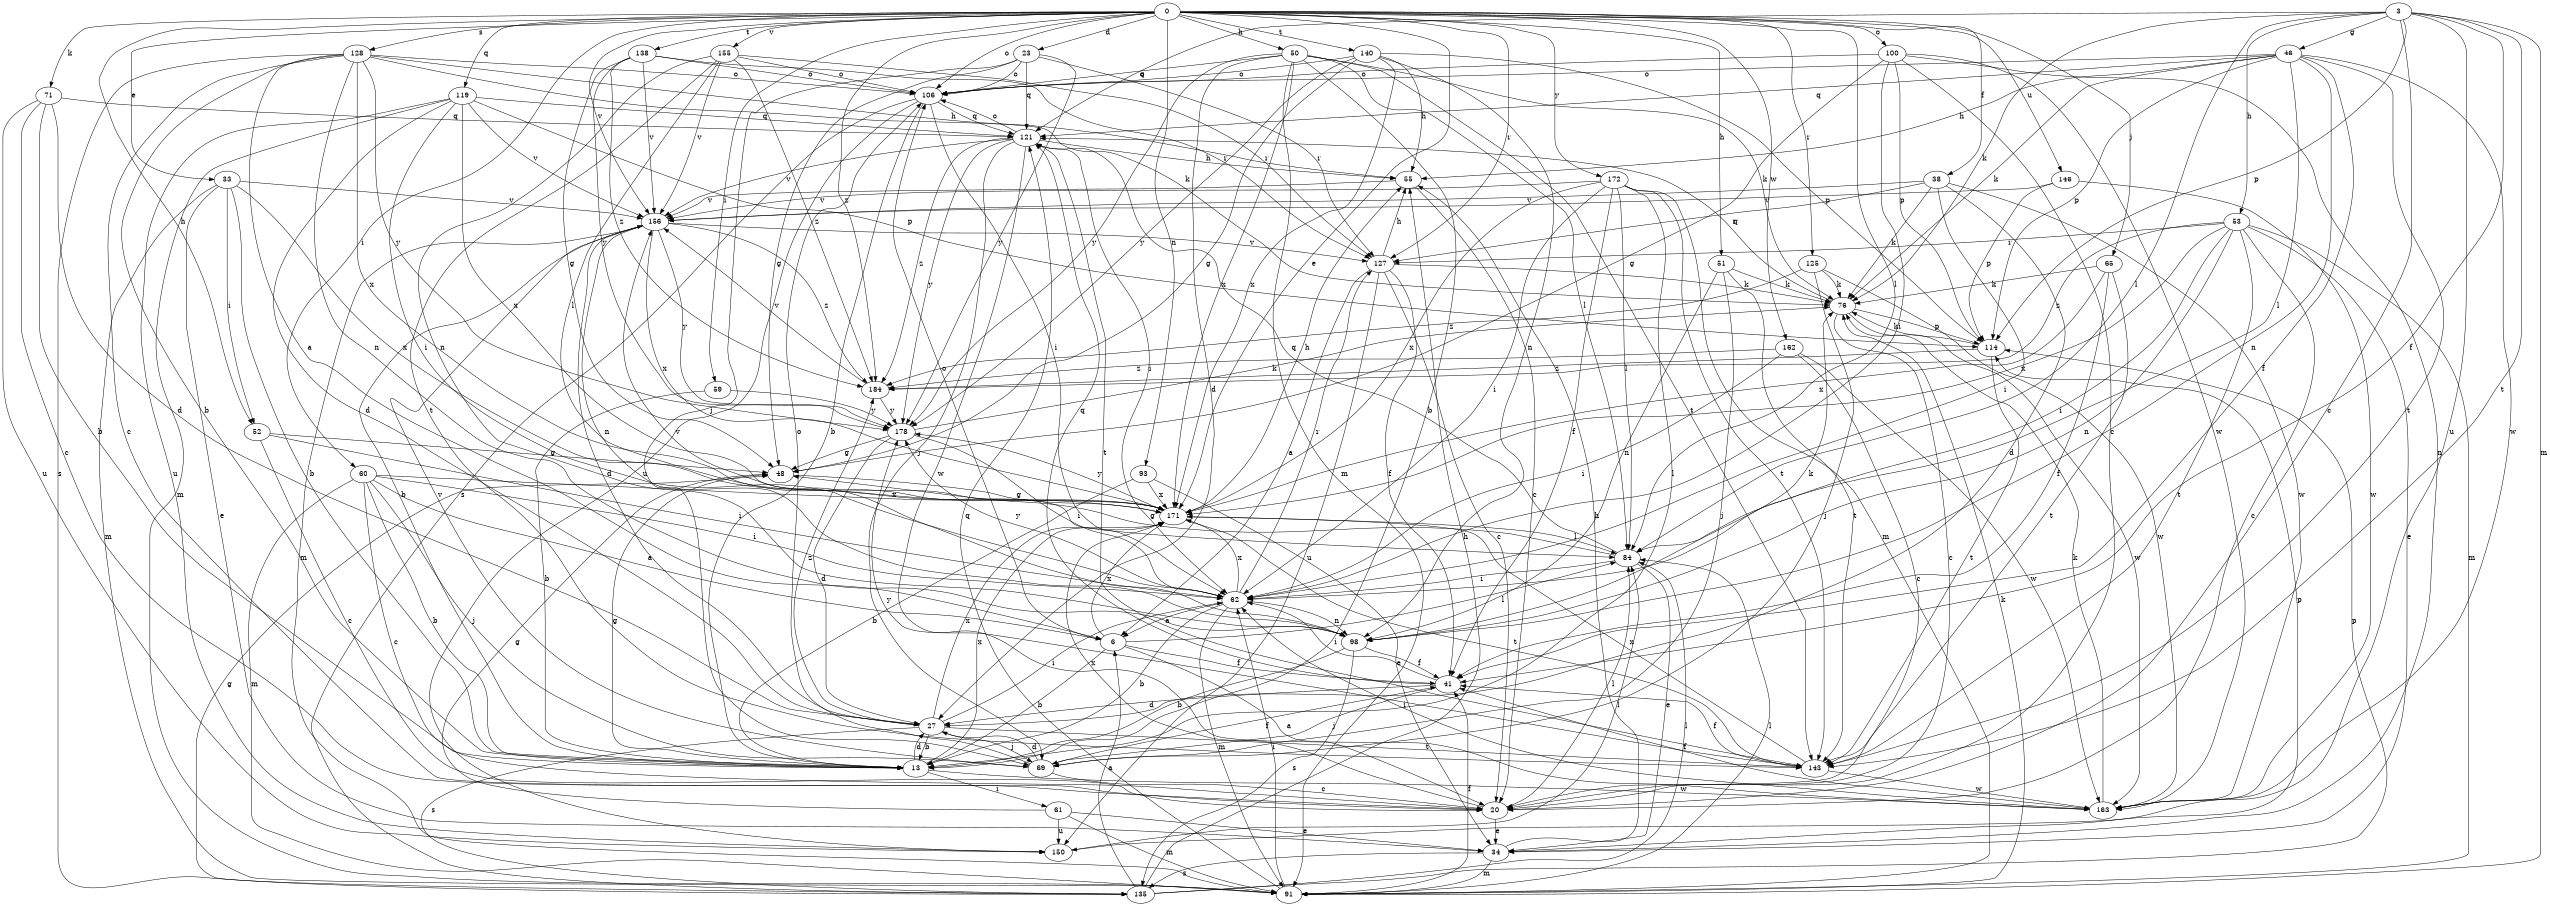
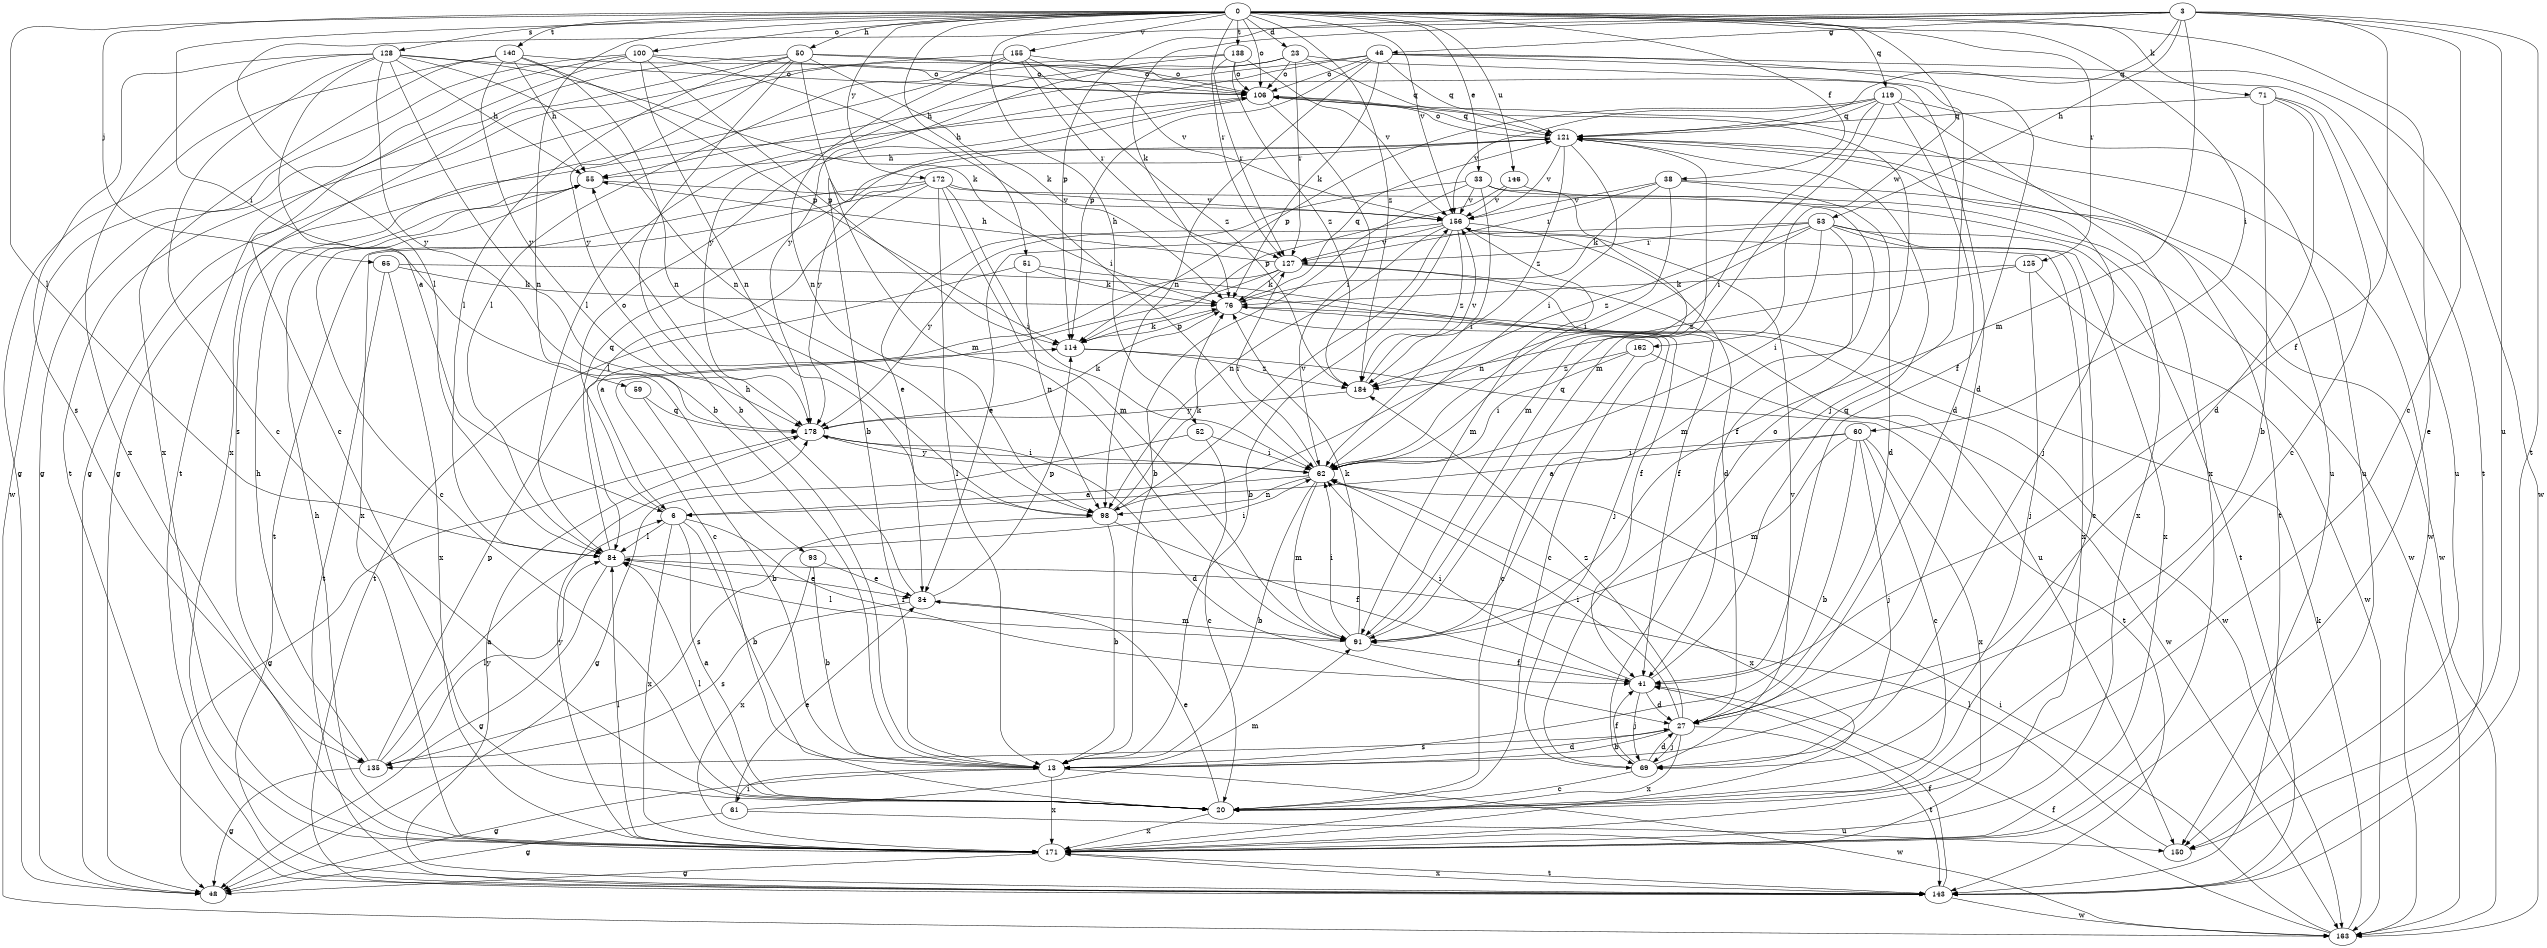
edge "33" -> "52": now "33" -> "62"
edge "59" -> "178": label "y" -> "q"
edge "48" -> "171": reversed
edge "100" -> "34": now "100" -> "98"
